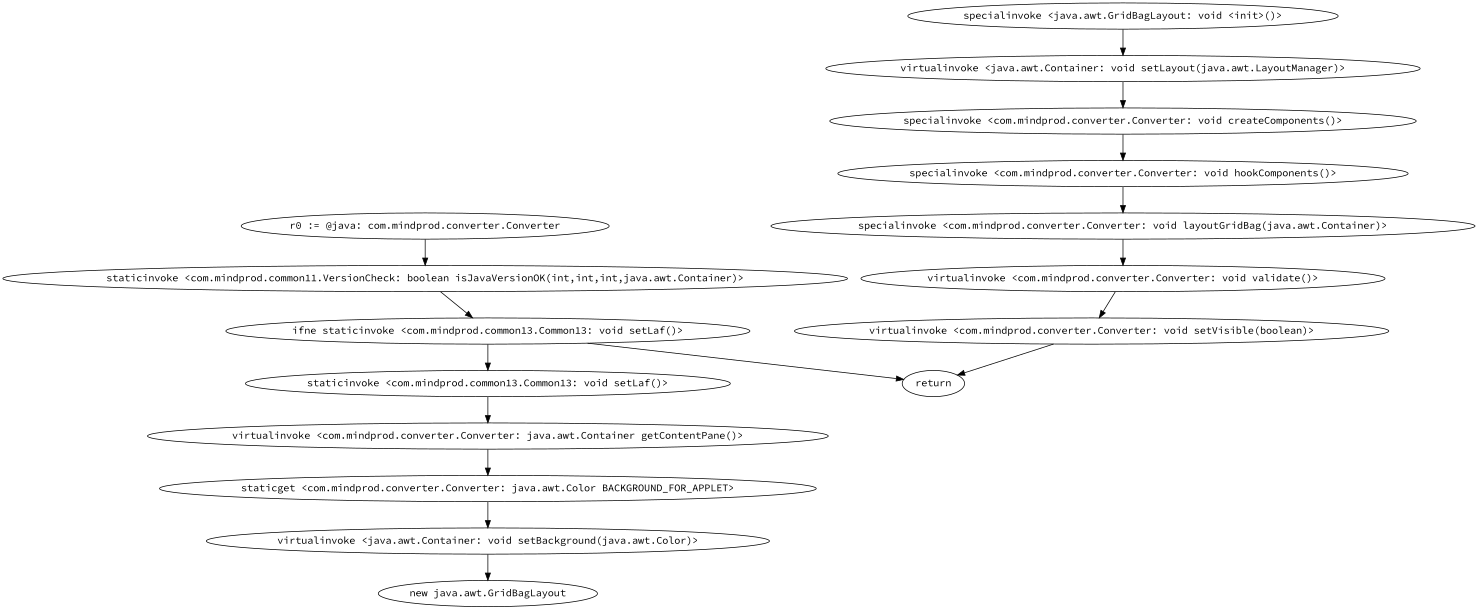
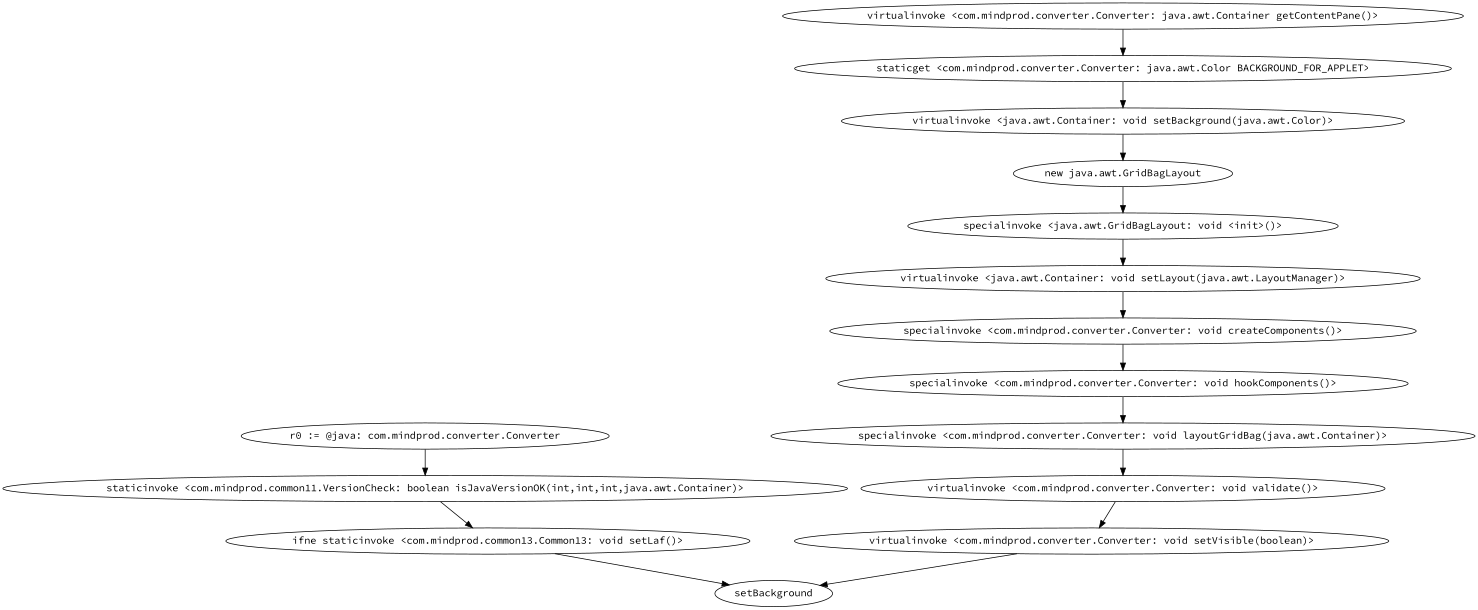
edge "new java.awt.GridBagLayout" -> "specialinvoke <java.awt.GridBagLayout: void <init>()>": added
node "staticinvoke <com.mindprod.common13.Common13: void setLaf()>": removed
node "return": label "return" -> "setBackground"
